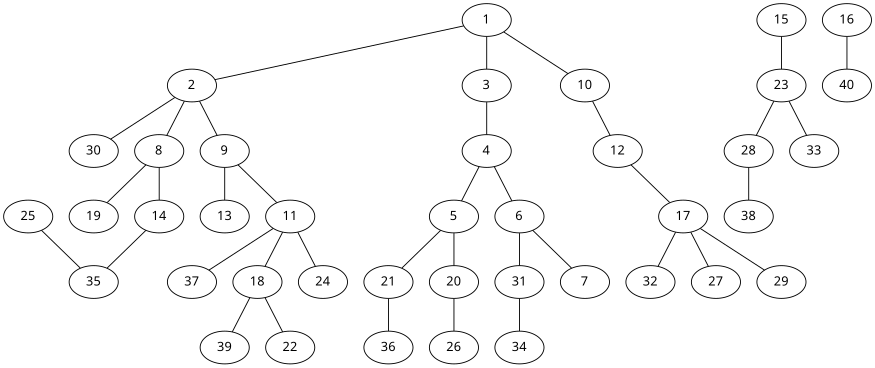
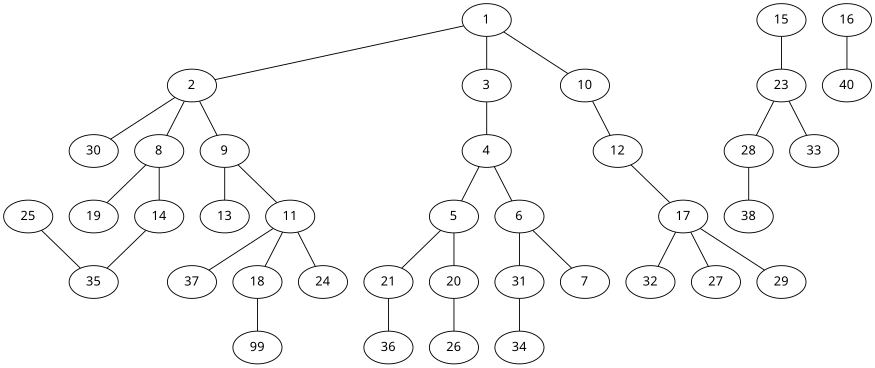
node "39": label "39" -> "99"
node "22": removed
